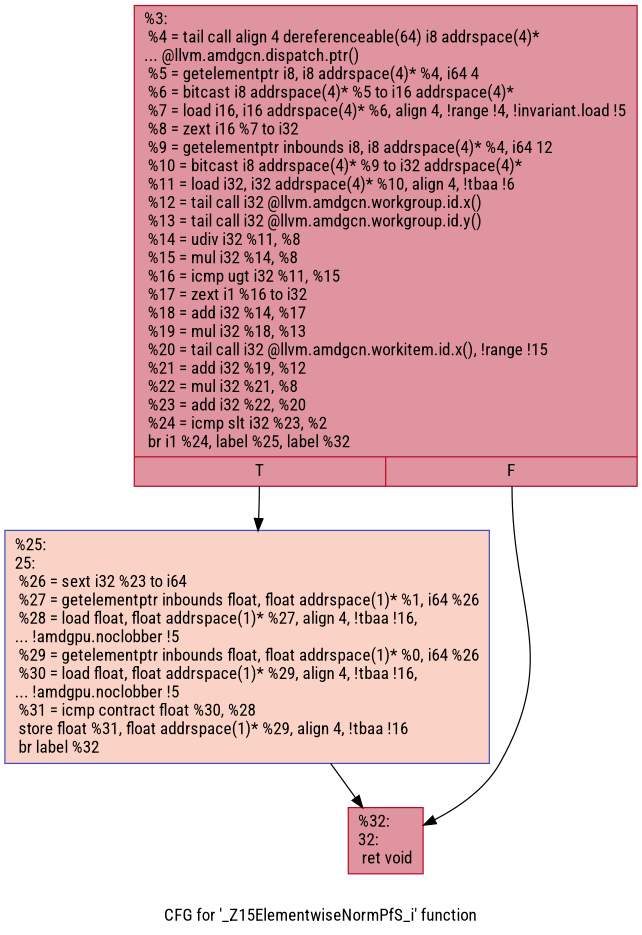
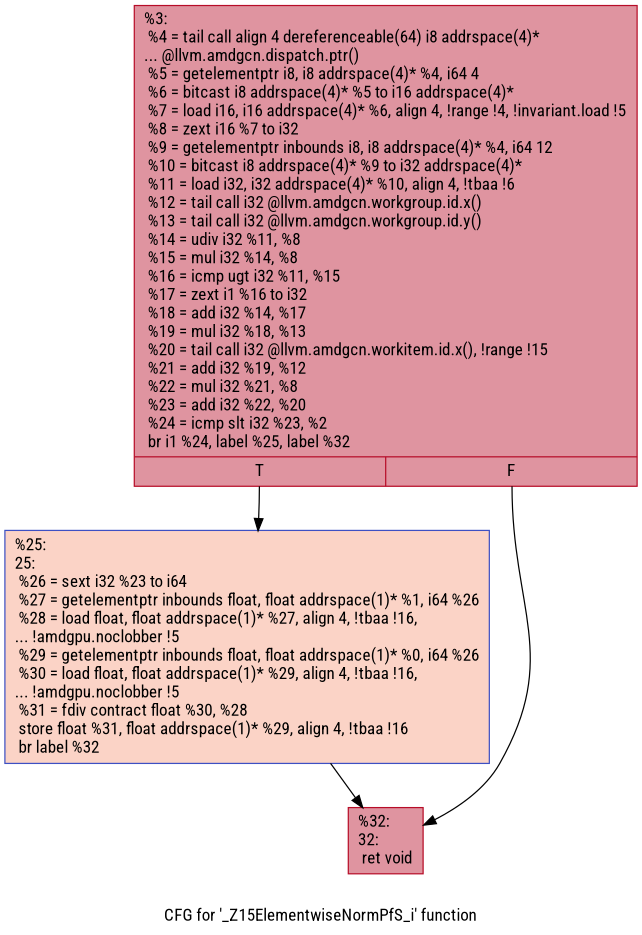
node "%25:": text "%31 = icmp contract float %30, %28" -> "%31 = fdiv contract float %30, %28"
